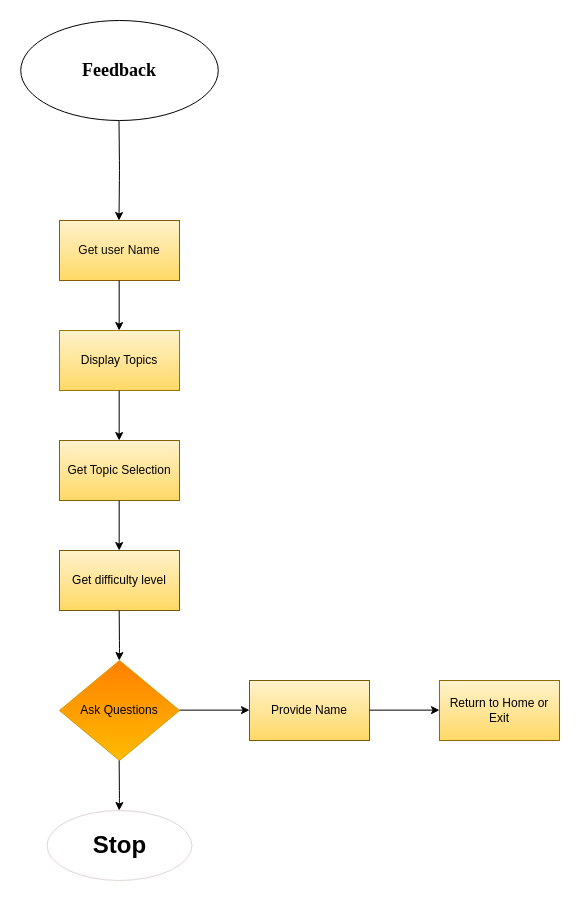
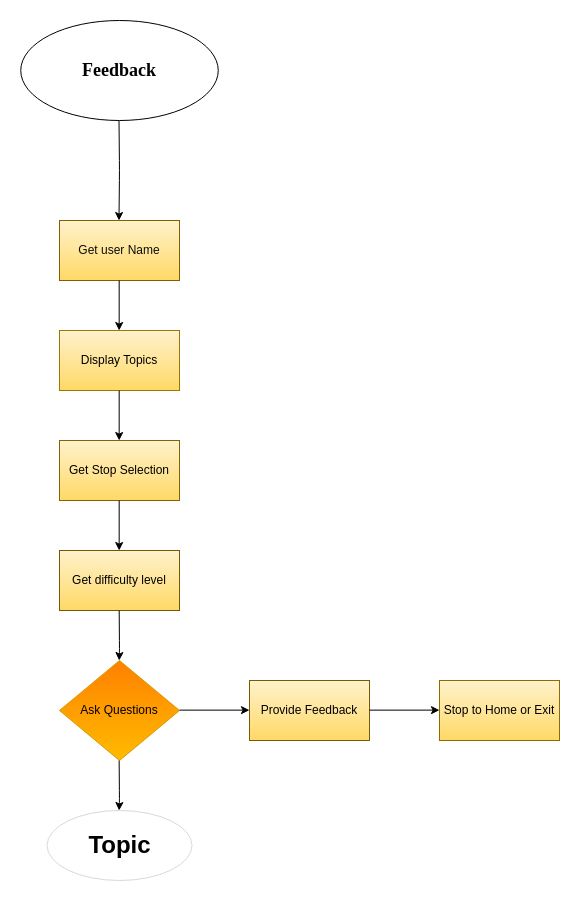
node "Get Topic Selection": label "Get Topic Selection" -> "Get Stop Selection"
node "Provide Name": label "Provide Name" -> "Provide Feedback"
node "Return to Home or Exit": label "Return to Home or Exit" -> "Stop to Home or Exit"
node "Stop": label "Stop" -> "Topic"
